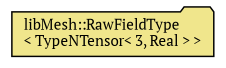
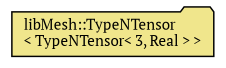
node "libMesh::RawFieldType < TypeNTensor< 3, Real > >": label "libMesh::RawFieldType < TypeNTensor< 3, Real > >" -> "libMesh::TypeNTensor < TypeNTensor< 3, Real > >"
